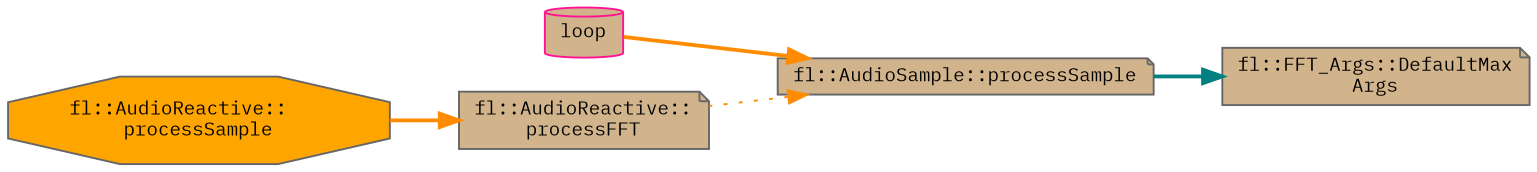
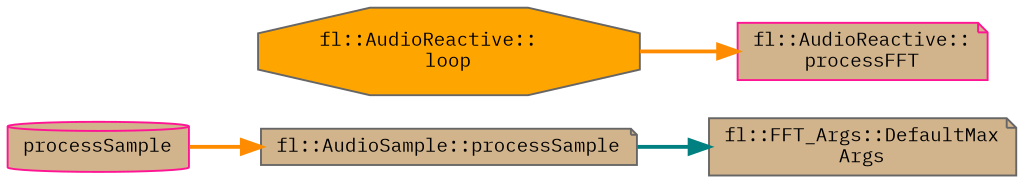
node "loop": label "loop" -> "processSample"
edge "fl::AudioReactive:: processFFT" -> "fl::AudioSample::processSample": removed
node "fl::AudioReactive:: processSample": label "fl::AudioReactive:: processSample" -> "fl::AudioReactive:: loop"
node "fl::AudioReactive:: processFFT": color gray40 -> deeppink
